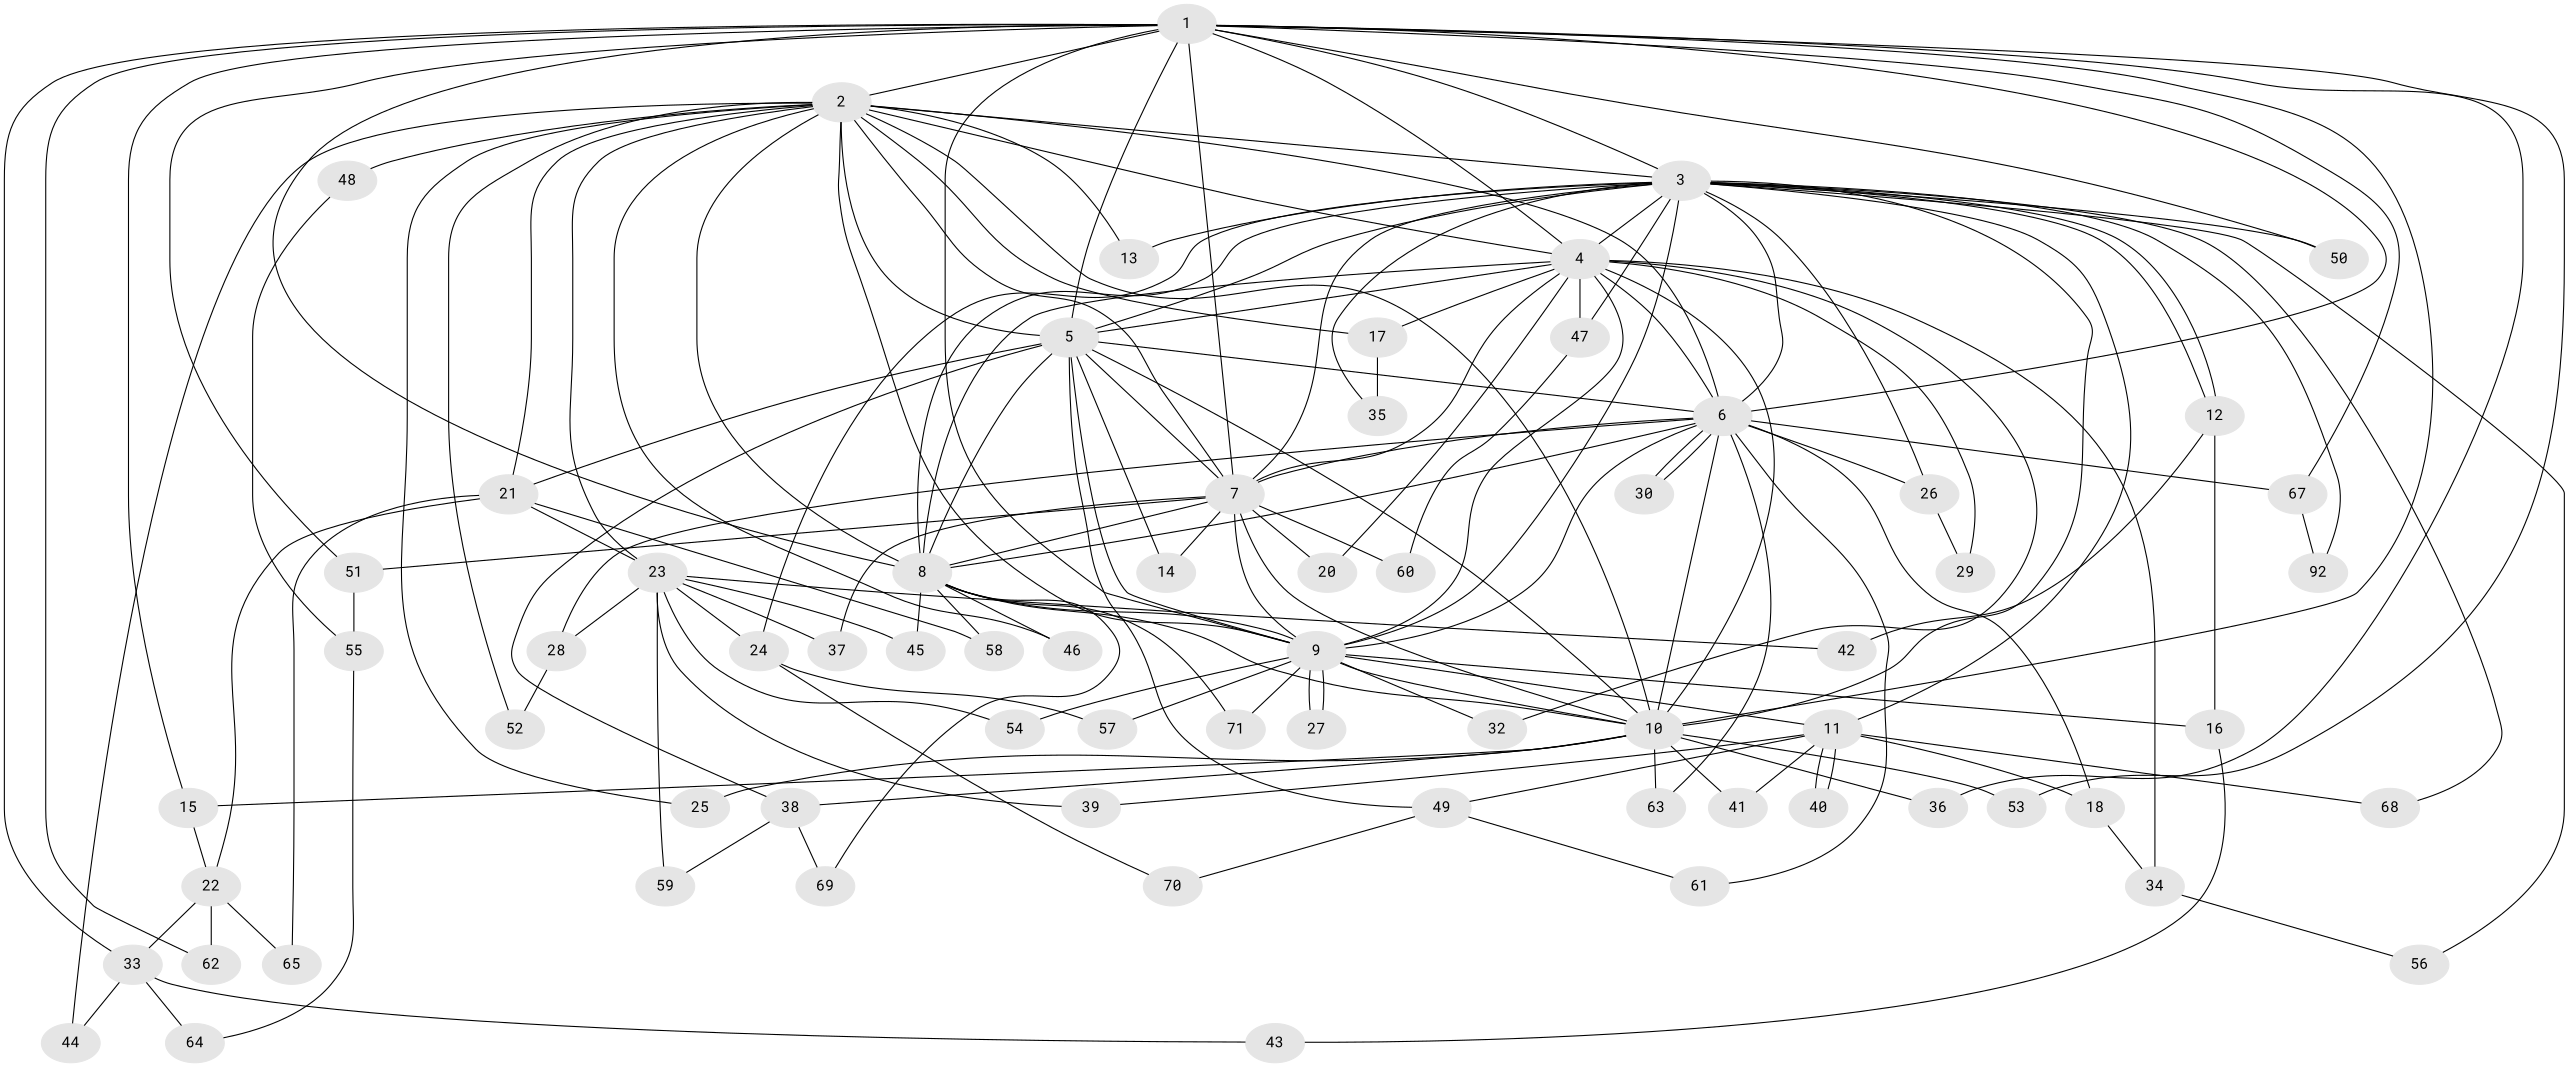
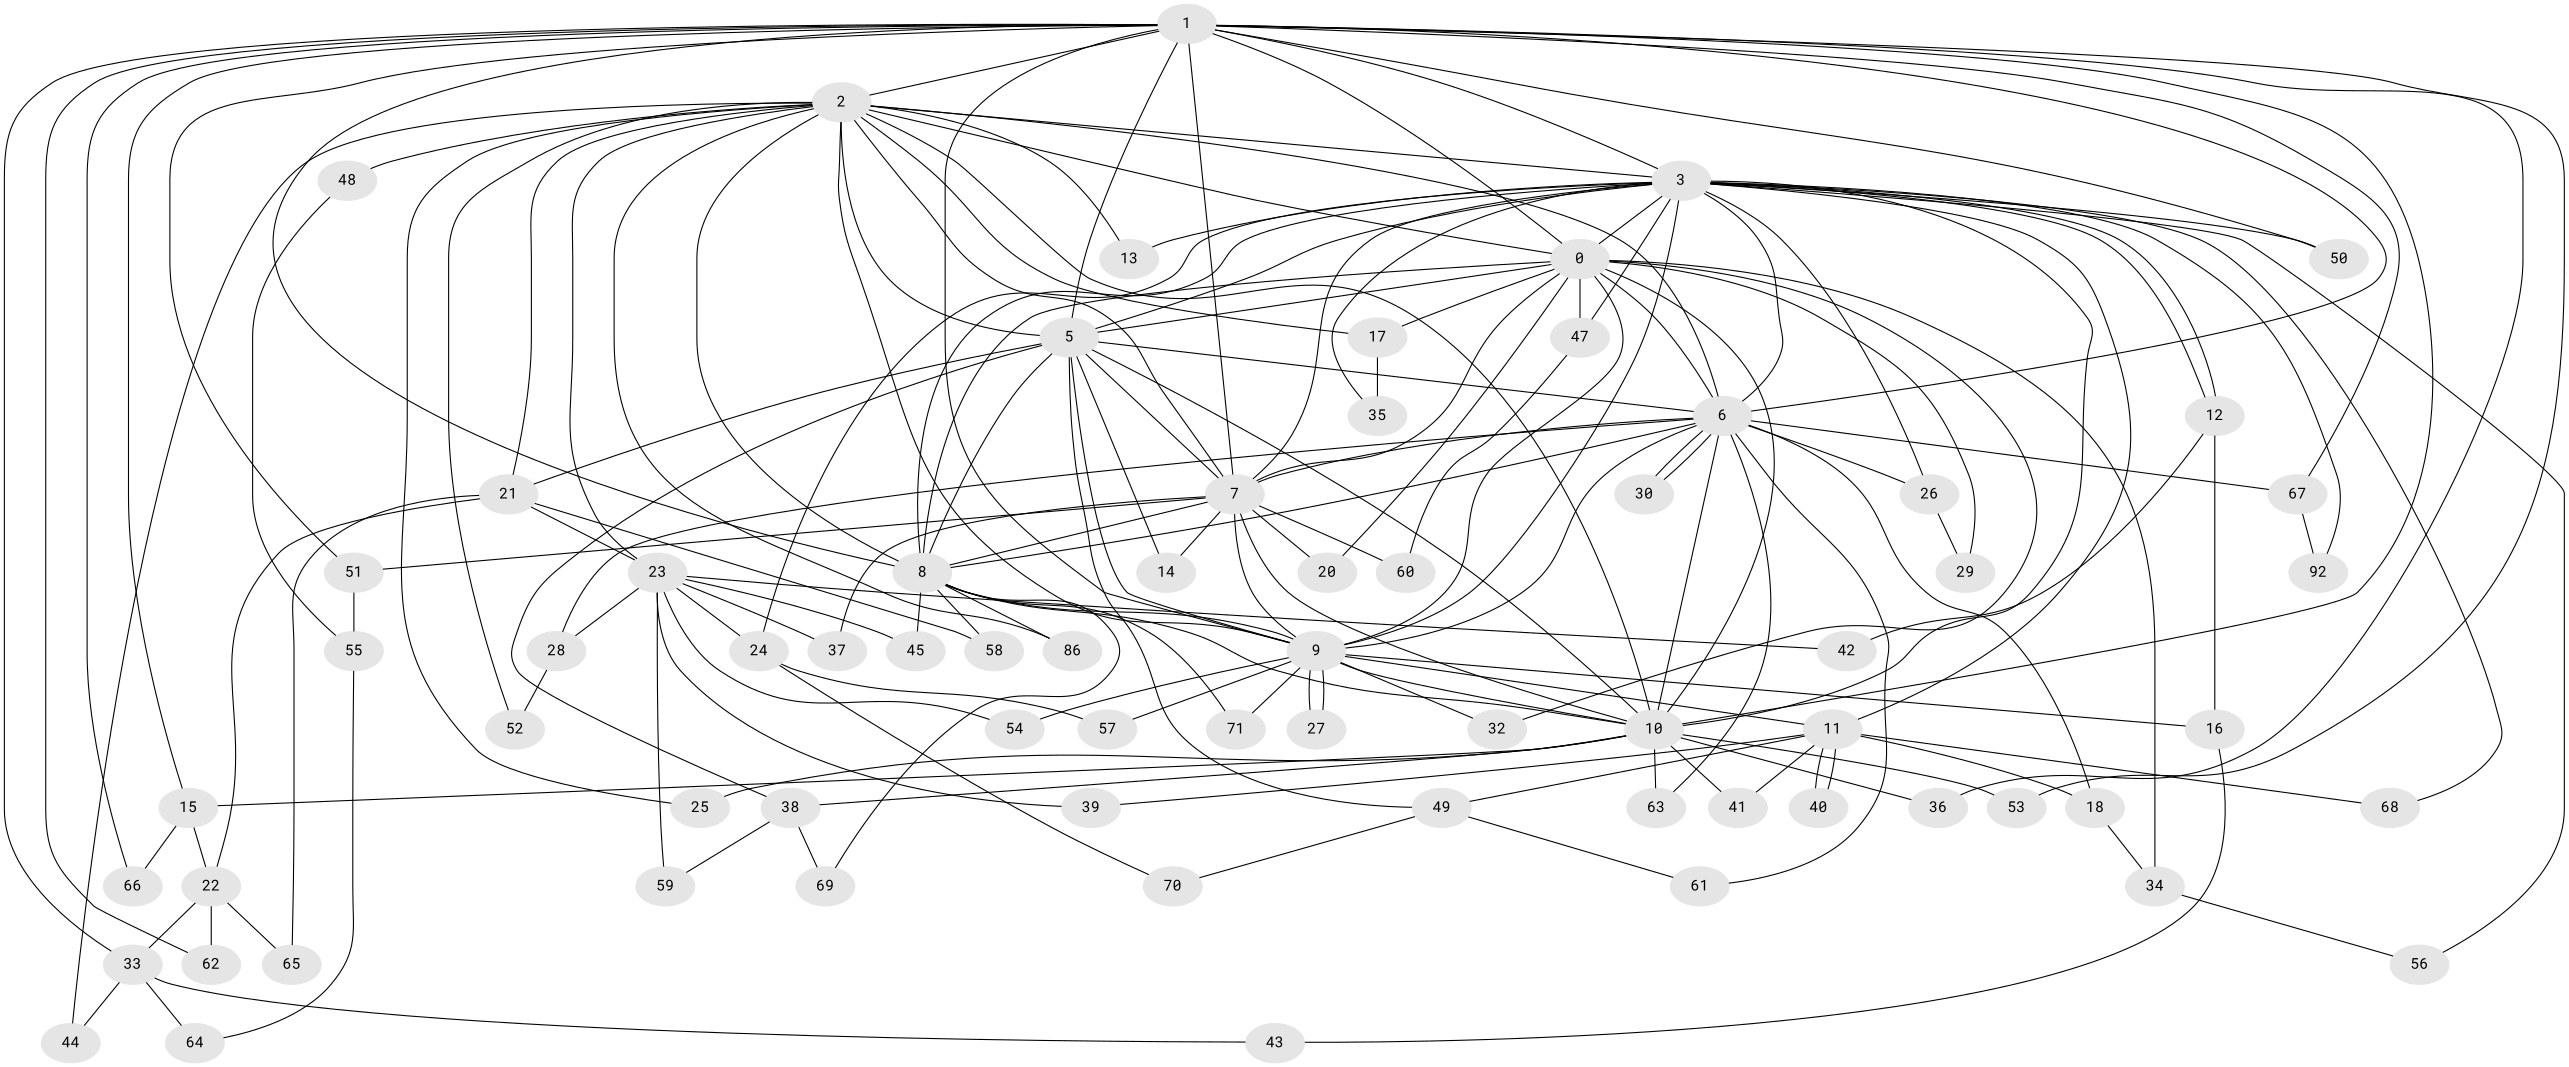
node "4": label "4" -> "0"
node "46": label "46" -> "86"
node "66": added
